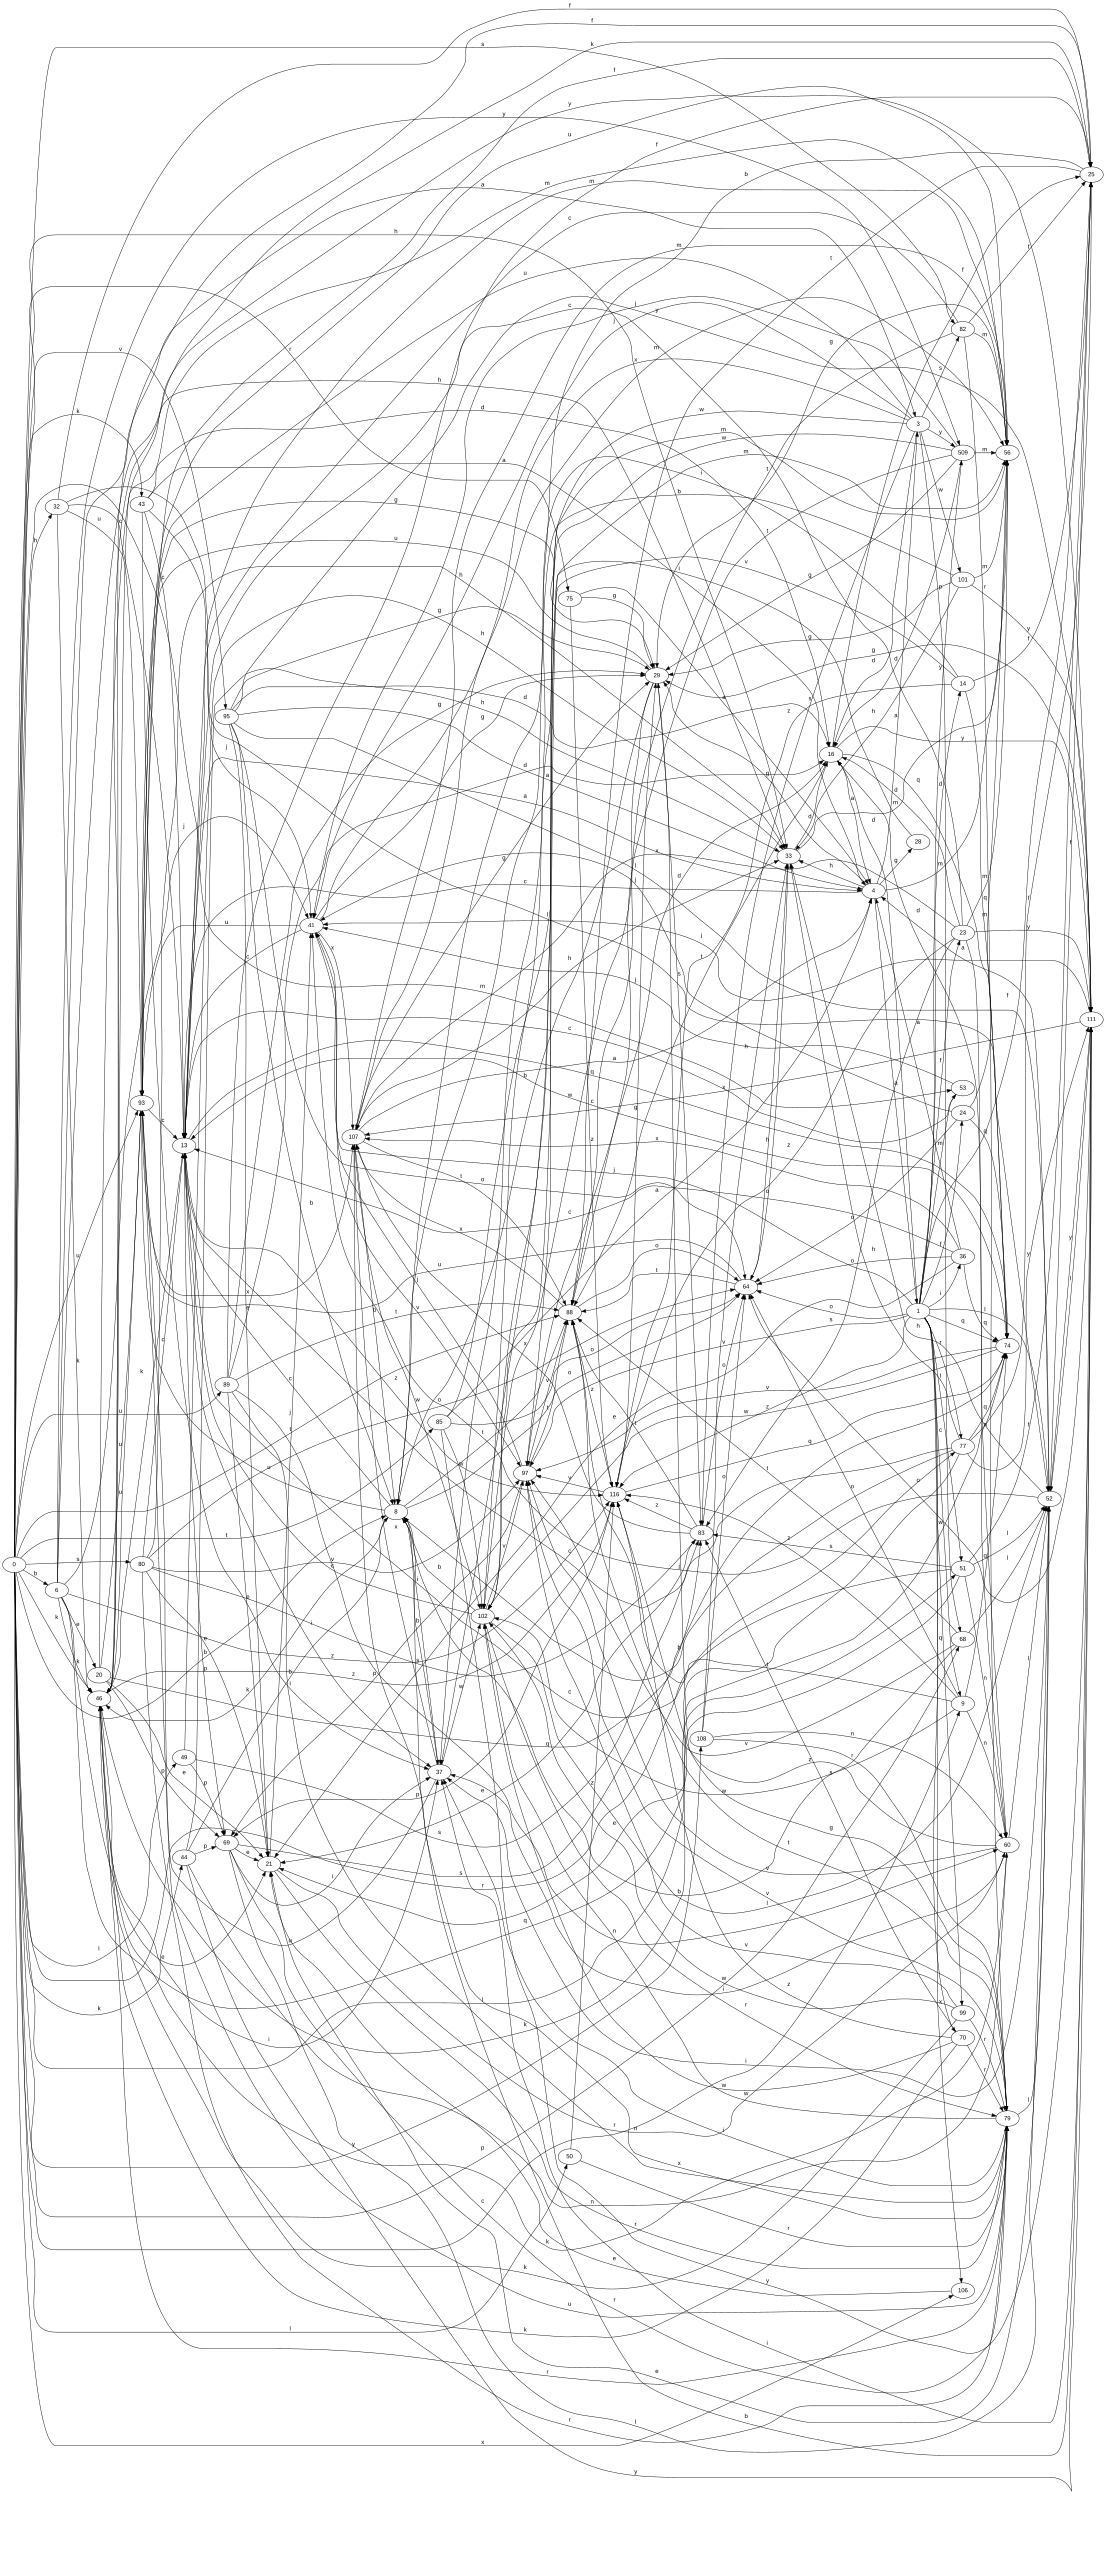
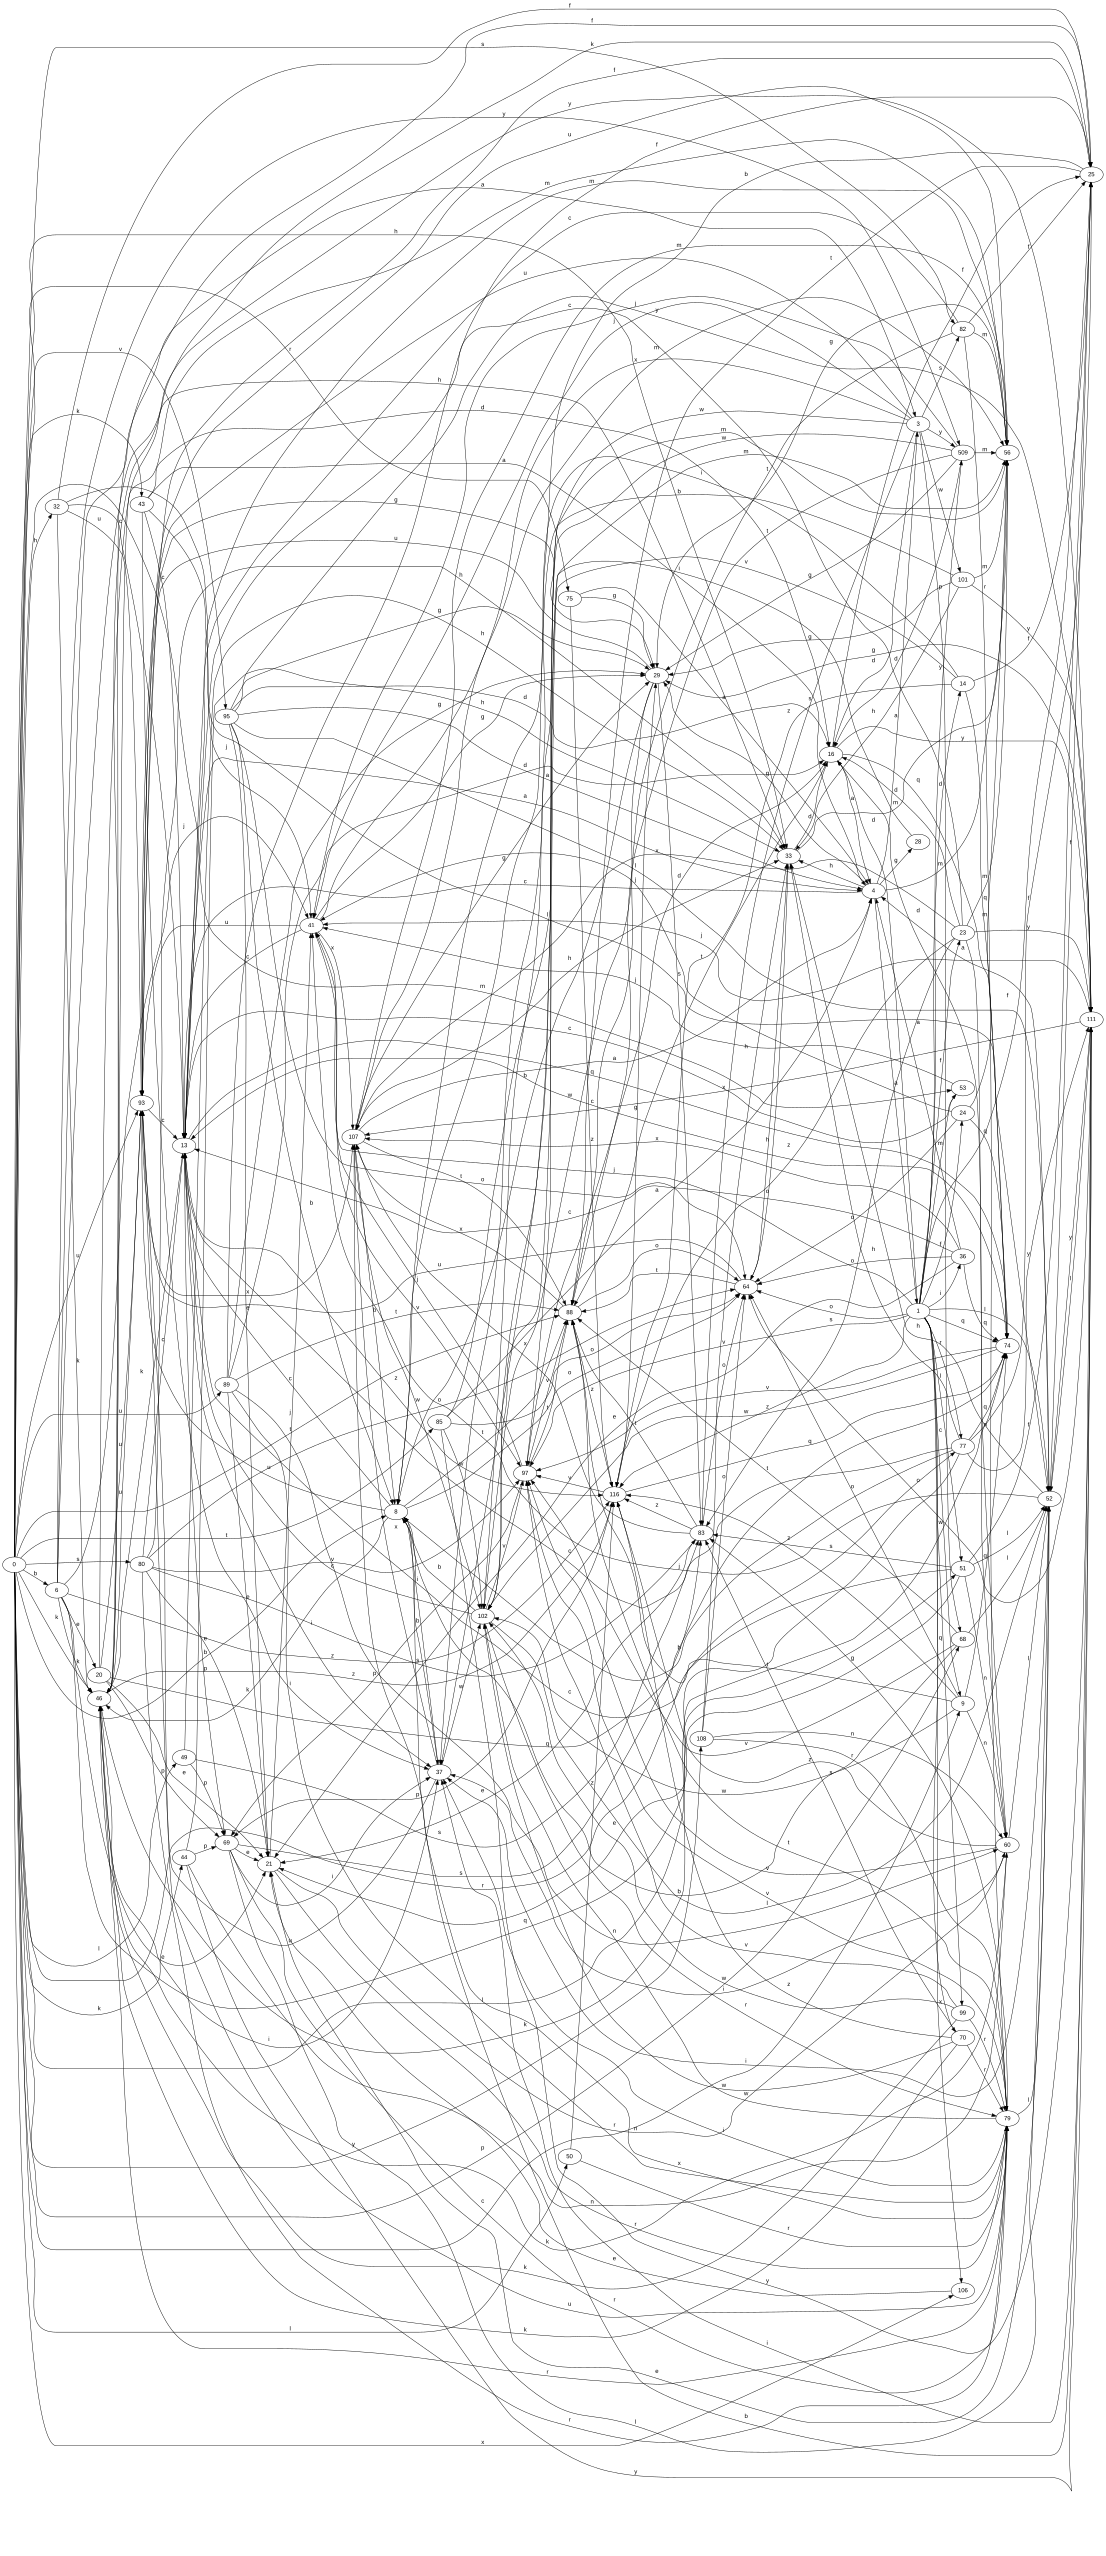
edge "79" -> "29": now "79" -> "83"
edge "44" -> "8": removed, label "b"
